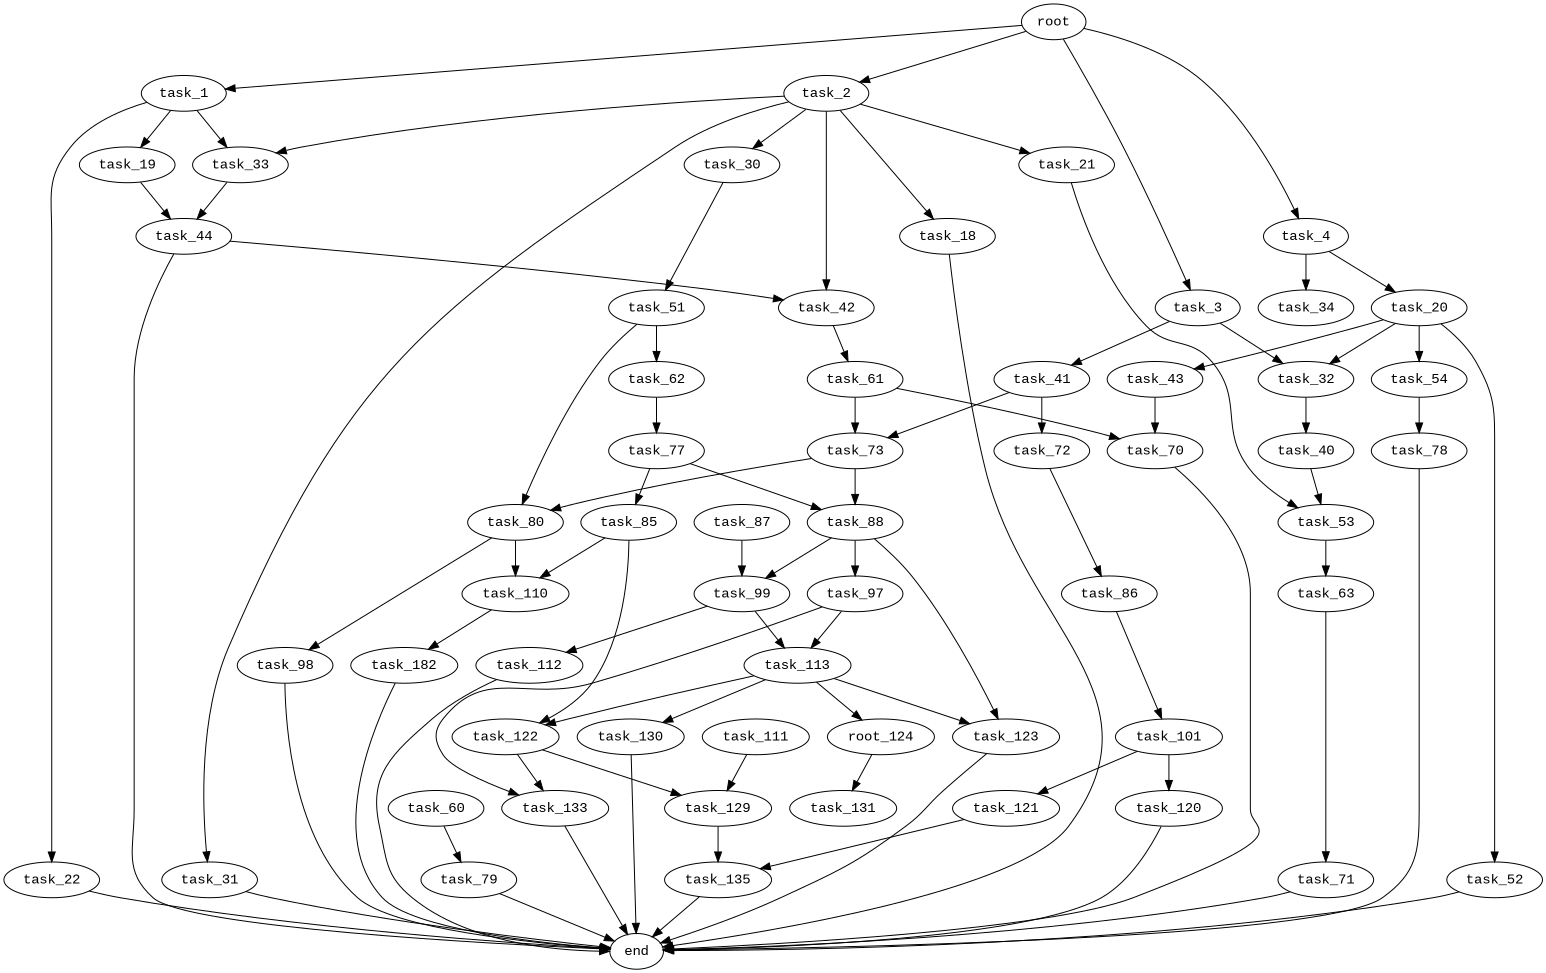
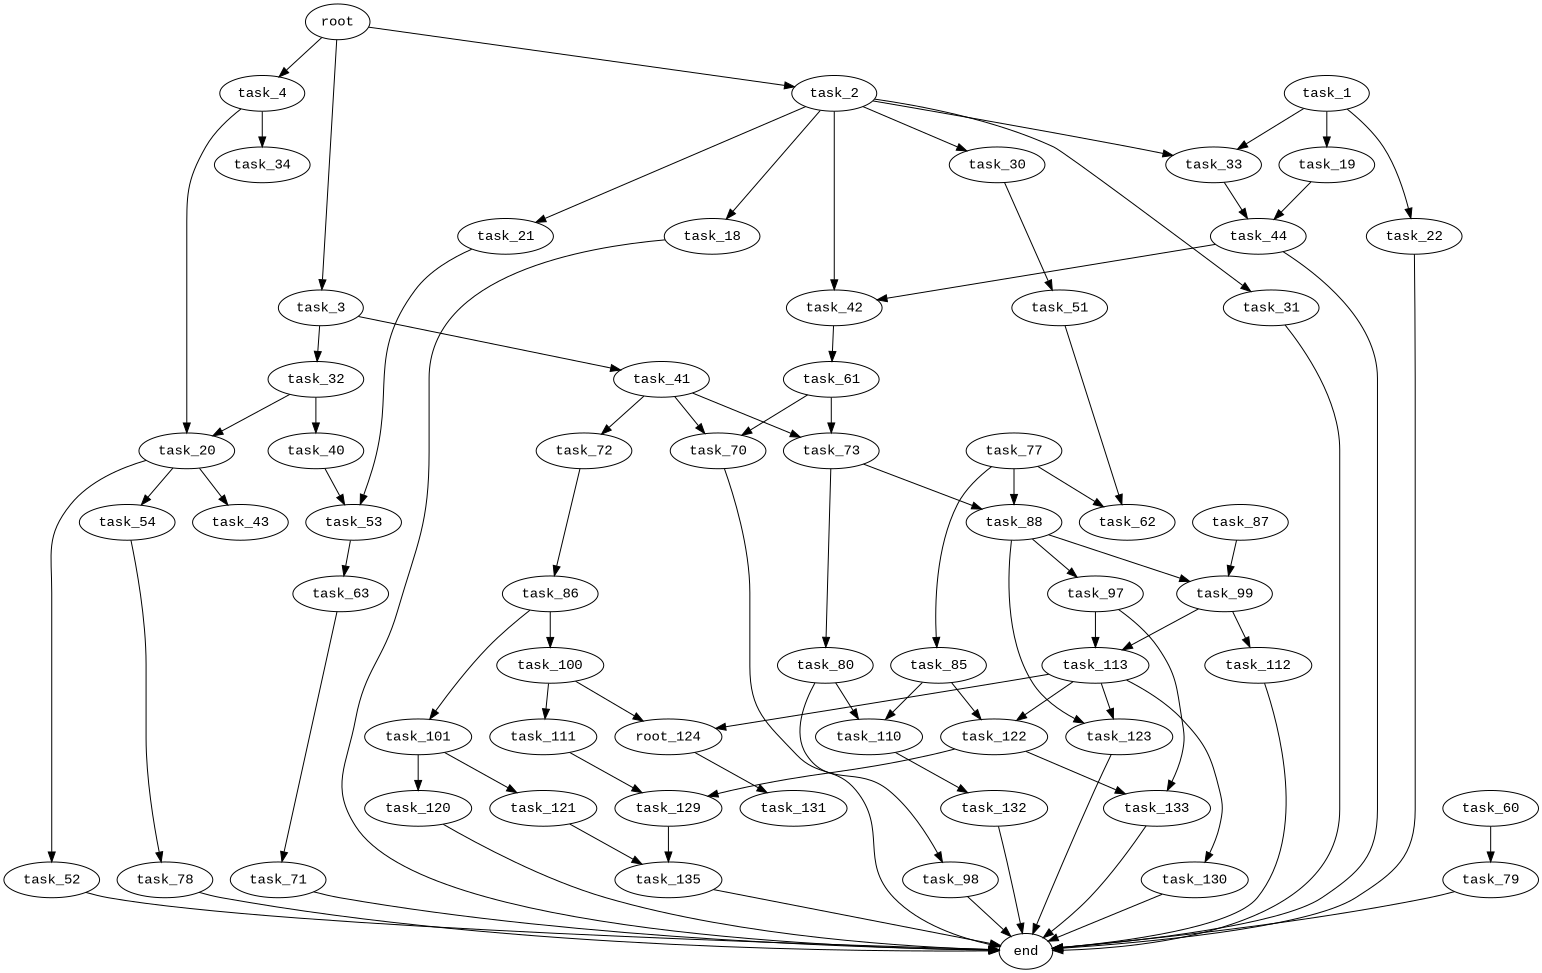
edge "root" -> "task_1": removed
edge "task_20" -> "task_32": reversed
edge "task_51" -> "task_80": removed
edge "task_62" -> "task_77": reversed
edge "task_43" -> "task_70": now "task_41" -> "task_70"
node "task_182": label "task_182" -> "task_132"
node "task_100": added
